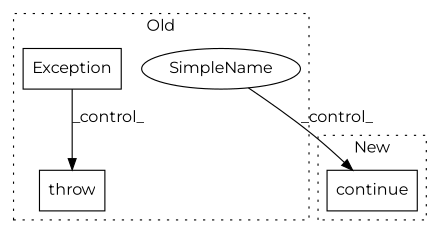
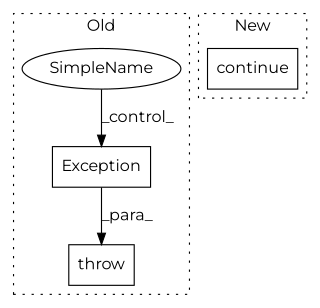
edge "Exception" -> "throw": label "_control_" -> "_para_"
edge "SimpleName" -> "continue": now "SimpleName" -> "Exception"
